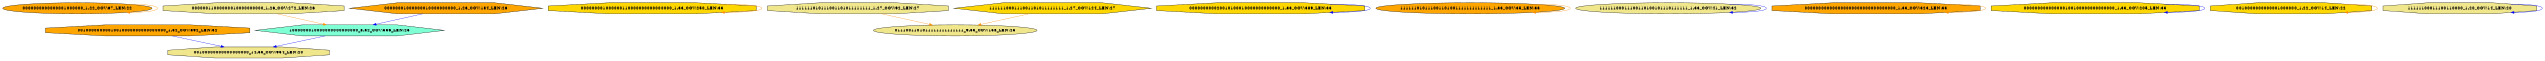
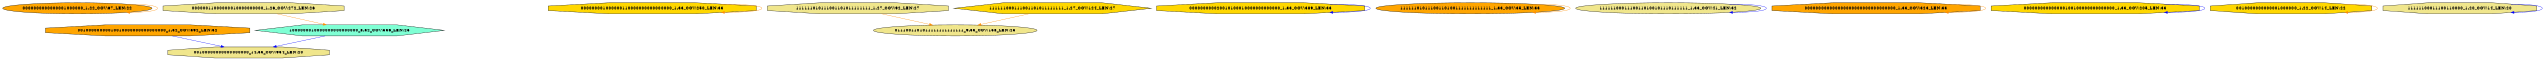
node "00000001000000010000000000_1-26_COV:184_LEN:26": removed
